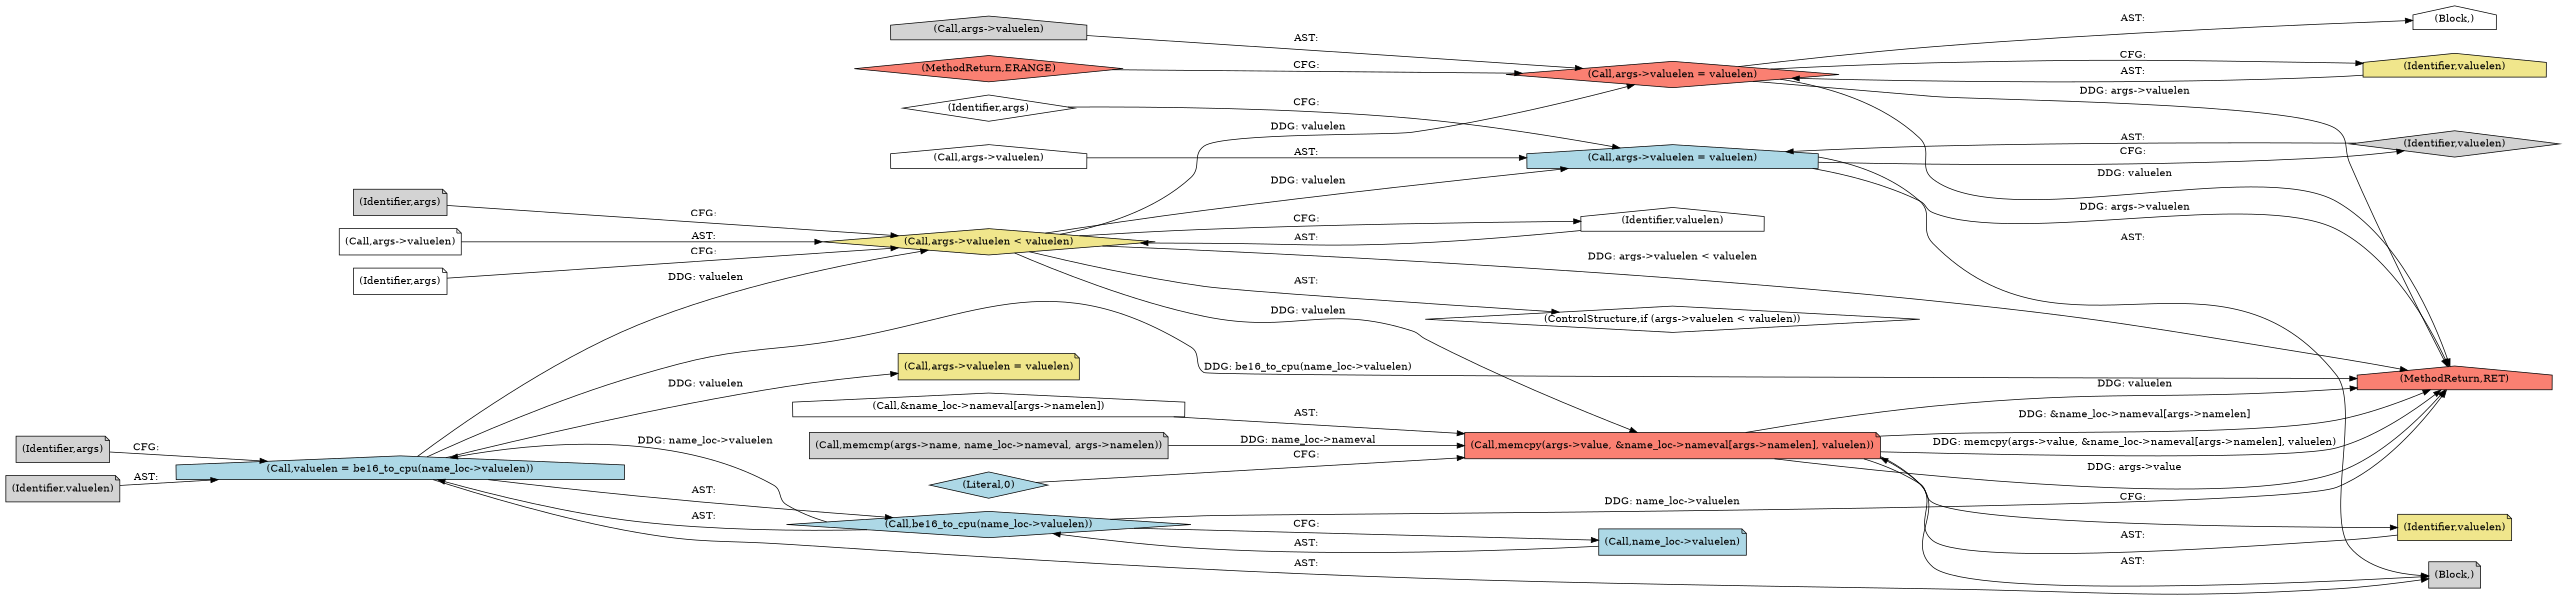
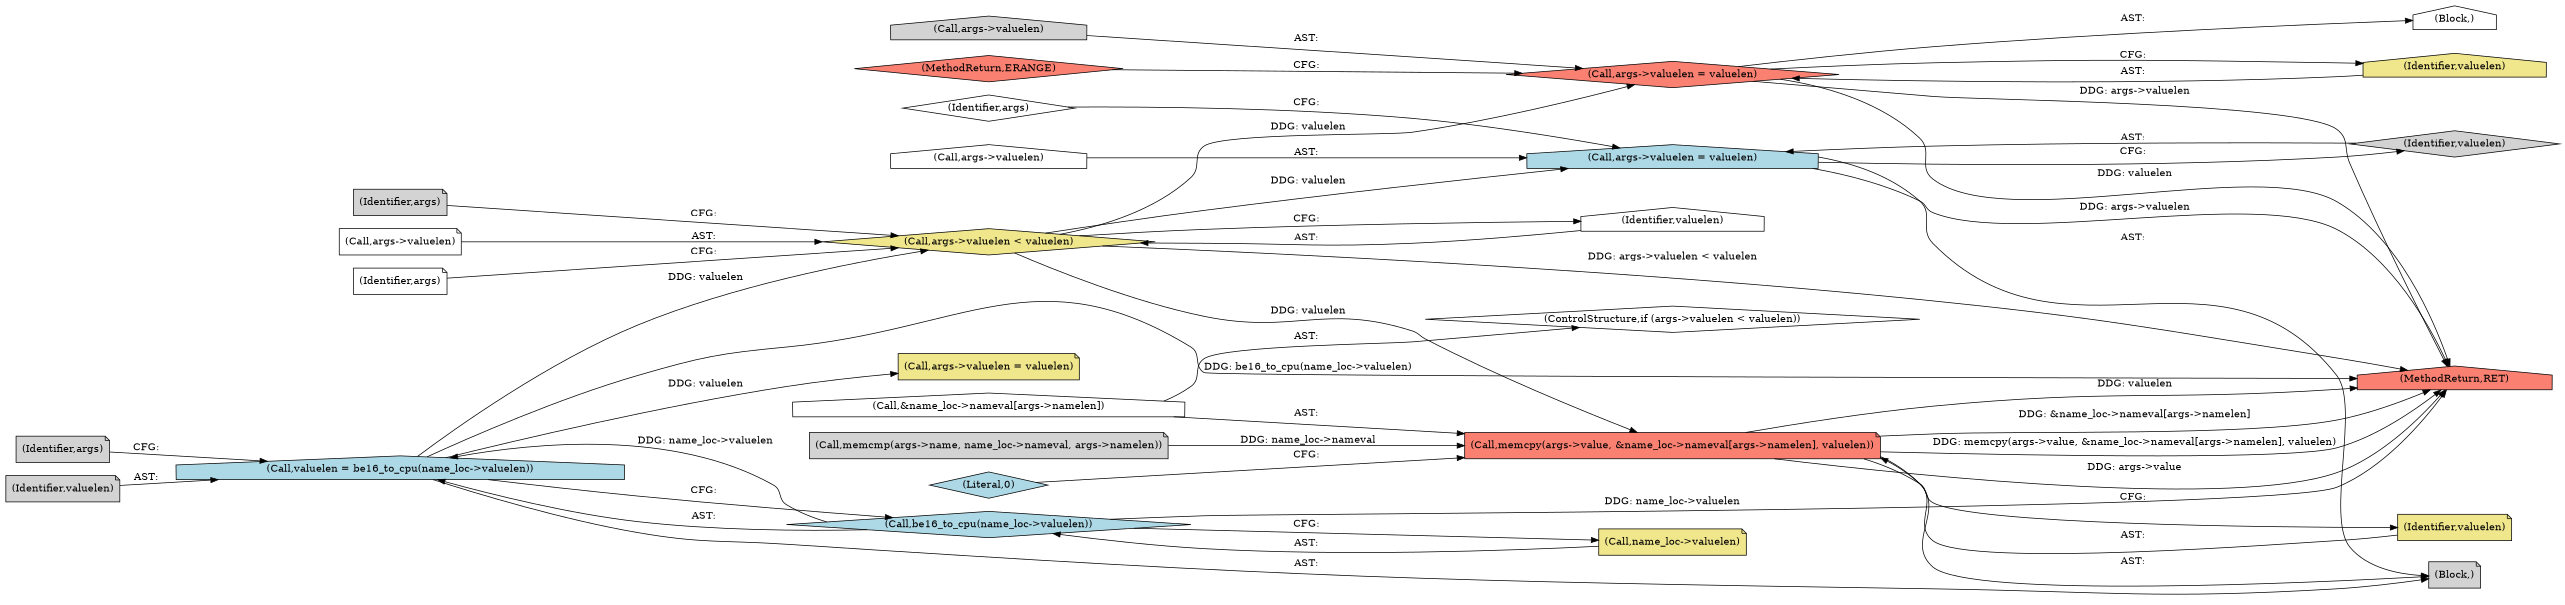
edge "(Call,args->valuelen < valuelen)" -> "(ControlStructure,if (args->valuelen < valuelen))": now "(Call,&name_loc->nameval[args->namelen])" -> "(ControlStructure,if (args->valuelen < valuelen))"
edge "(Call,valuelen = be16_to_cpu(name_loc->valuelen))" -> "(Call,be16_to_cpu(name_loc->valuelen))": label "AST: " -> "CFG: "
node "(Call,name_loc->valuelen)": fillcolor lightblue -> khaki
